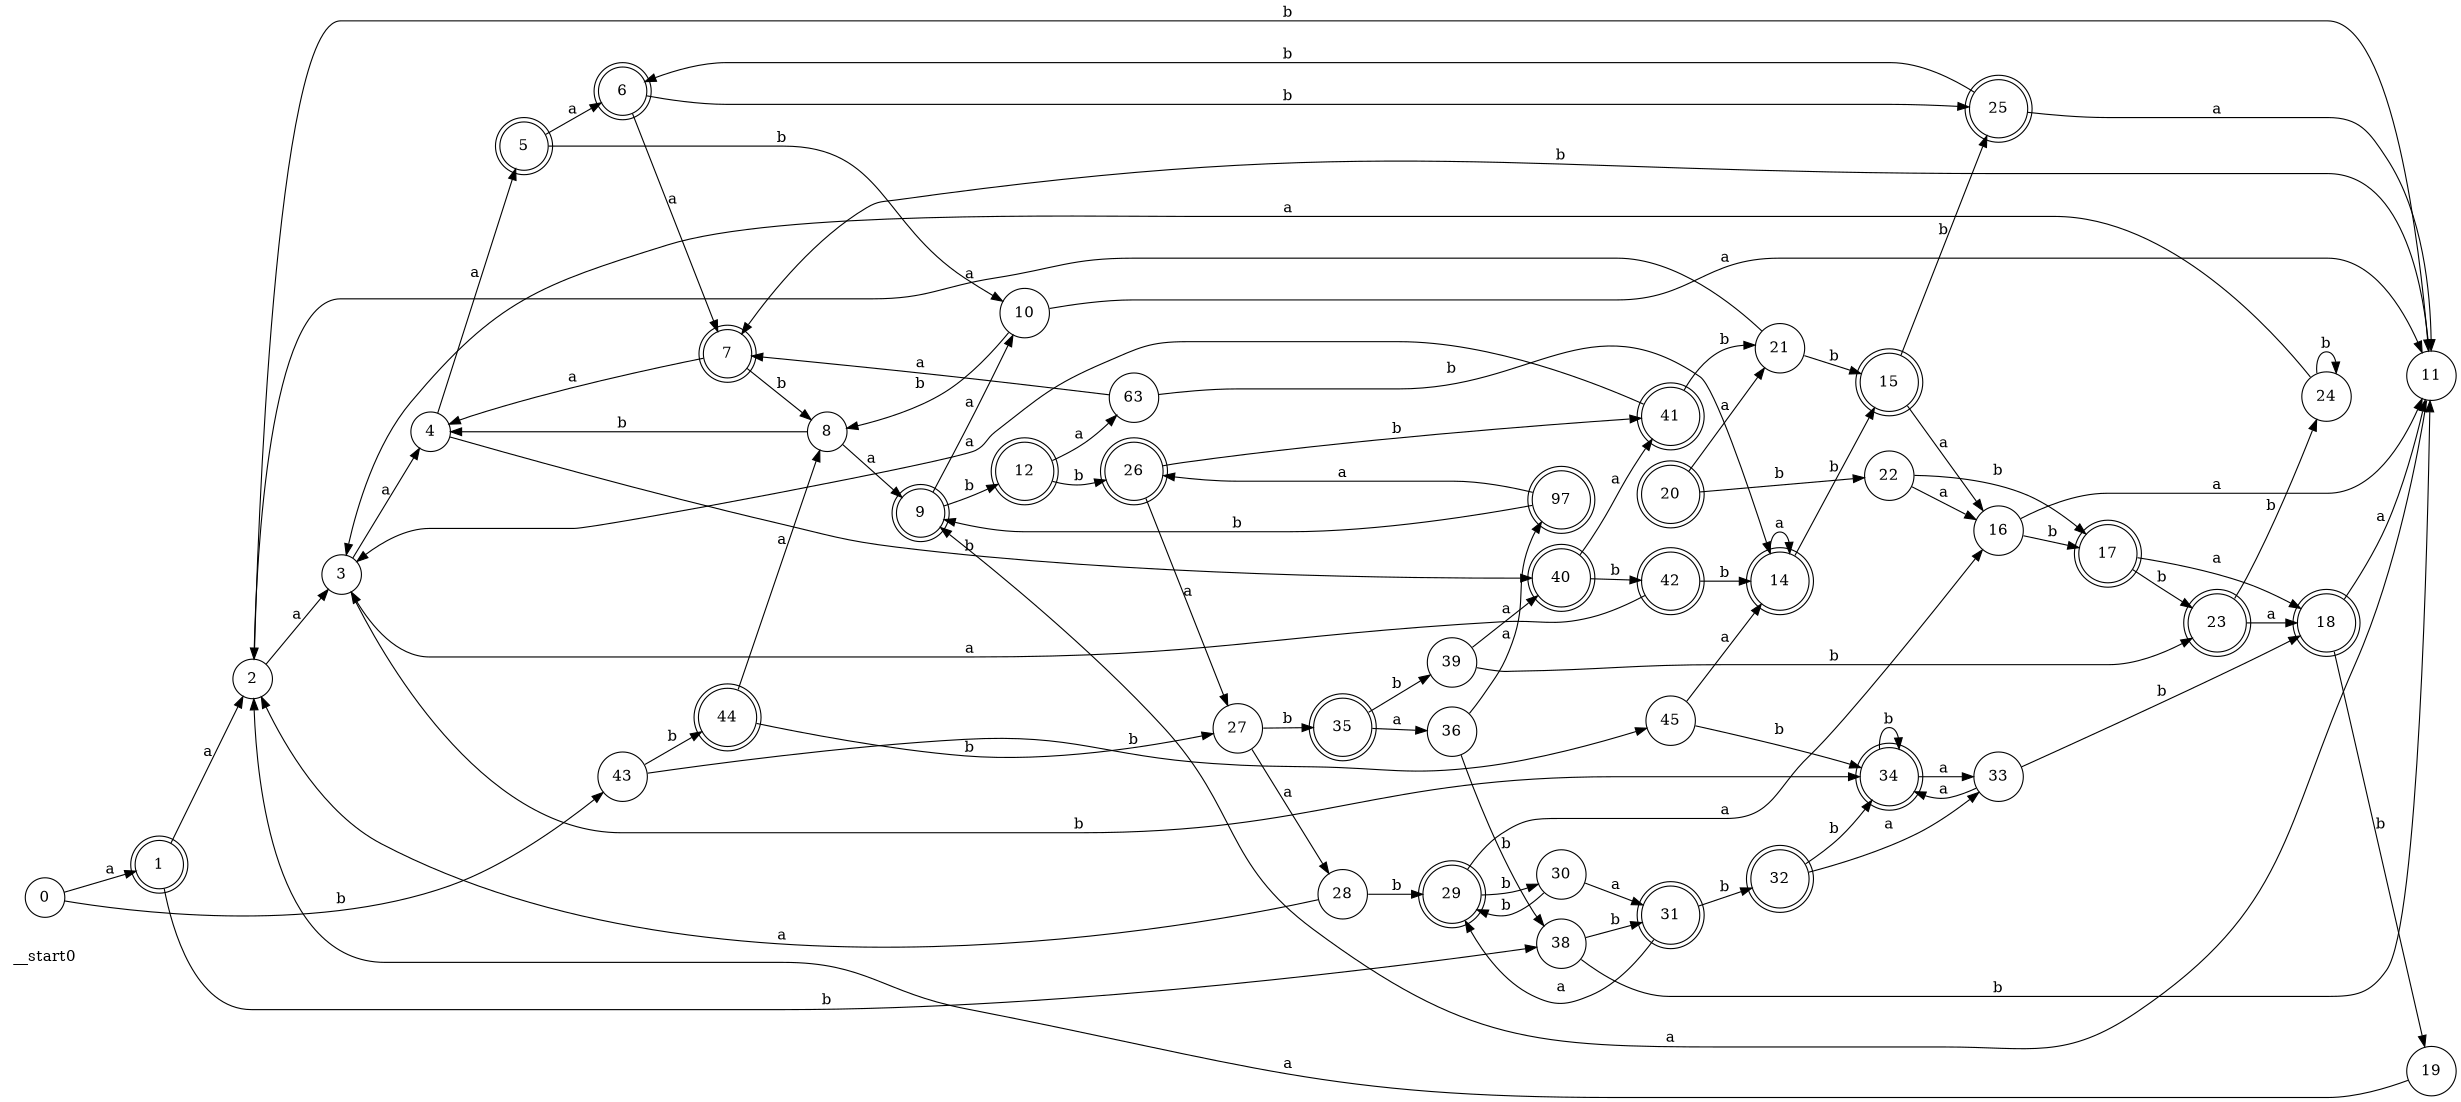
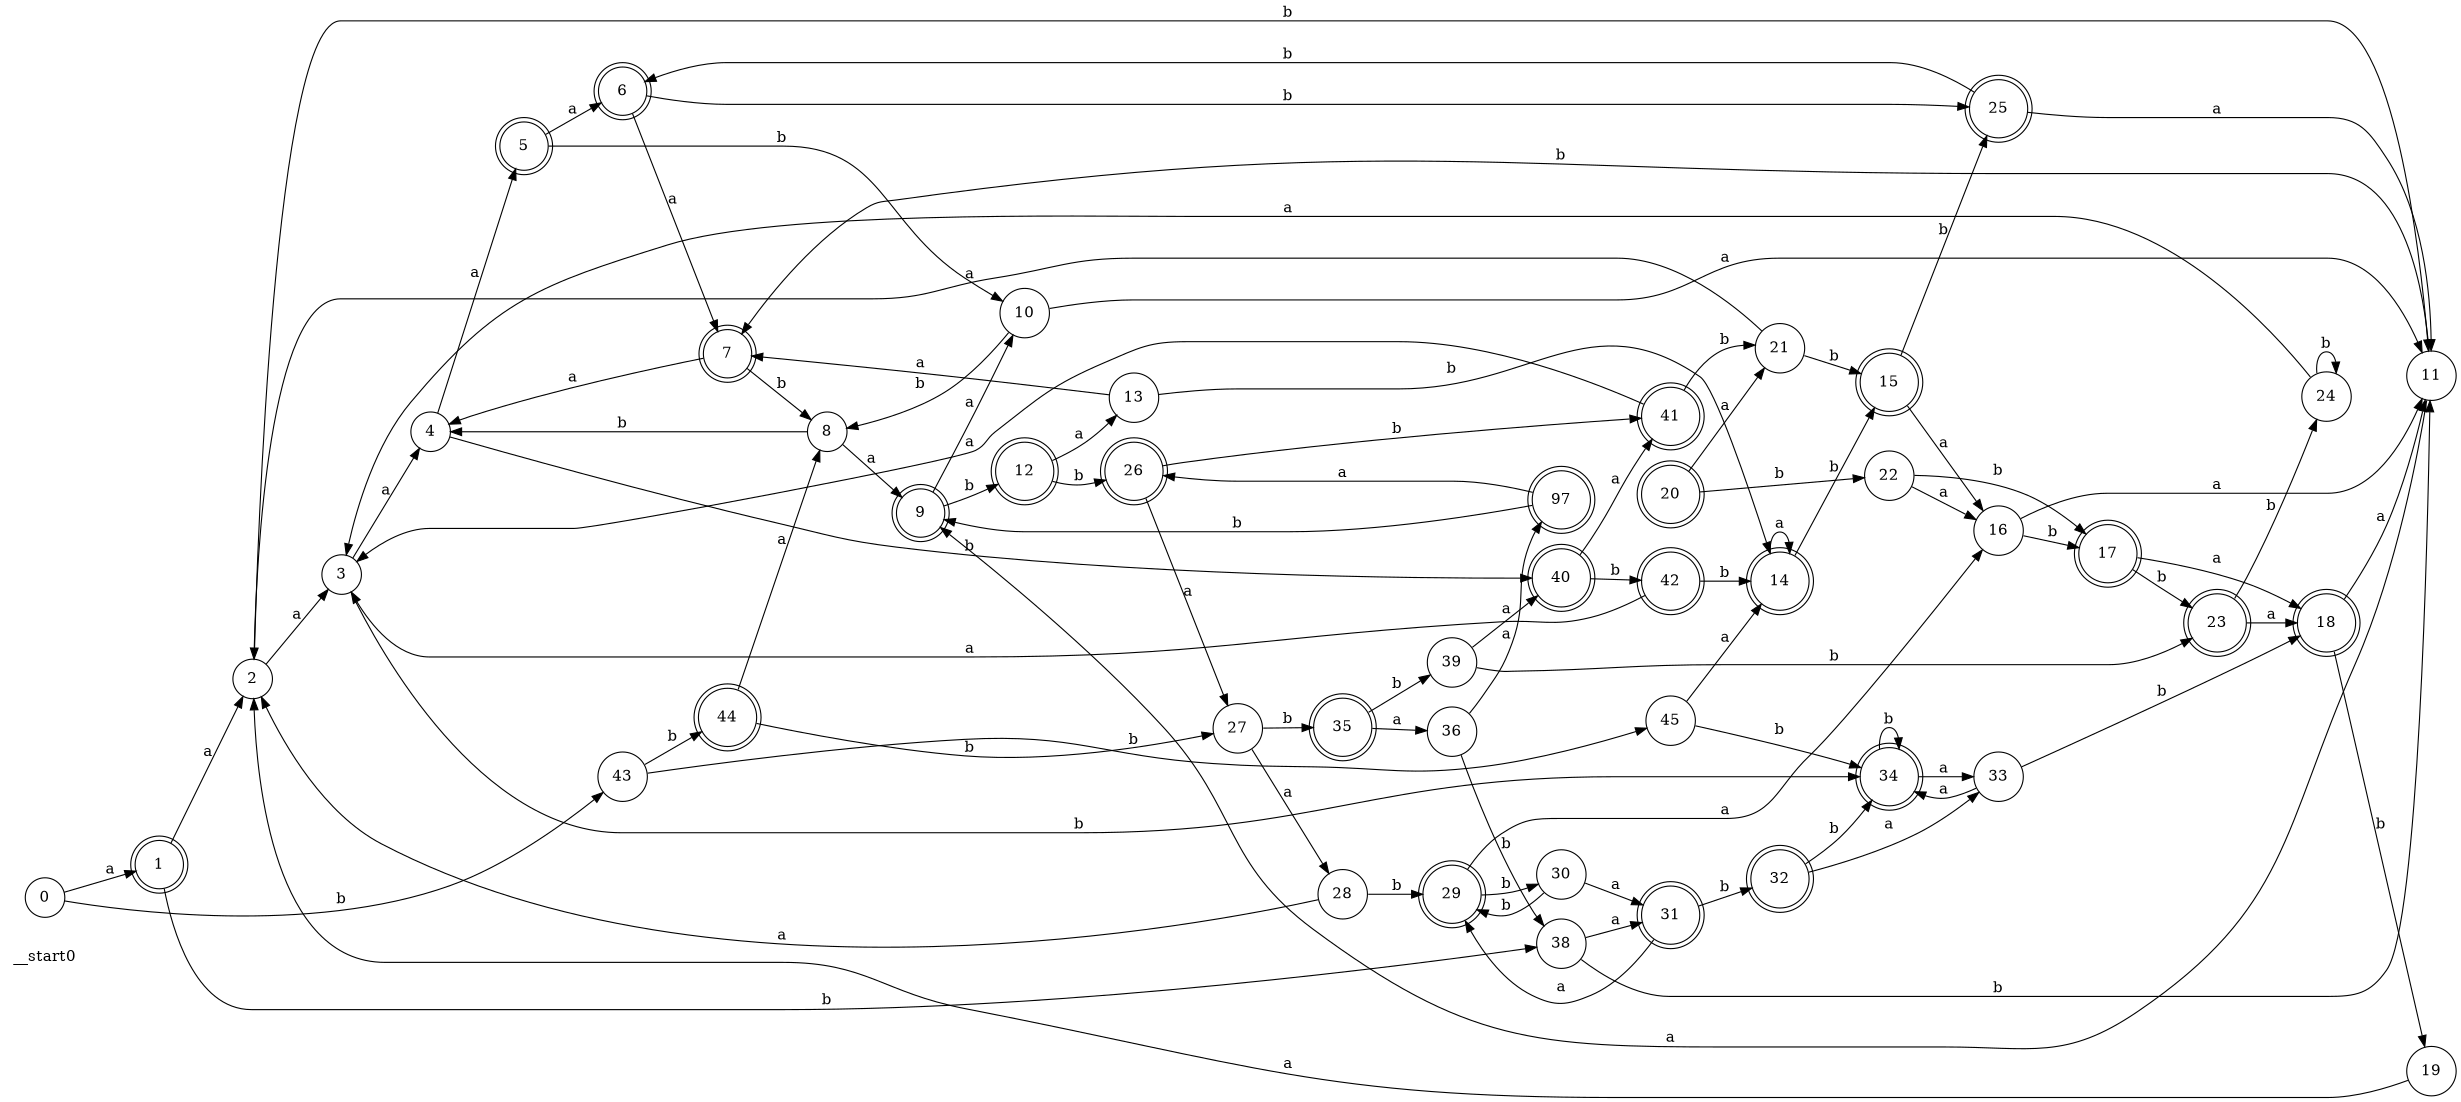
node "63": label "63" -> "13"
edge "38" -> "31": label "b" -> "a"
